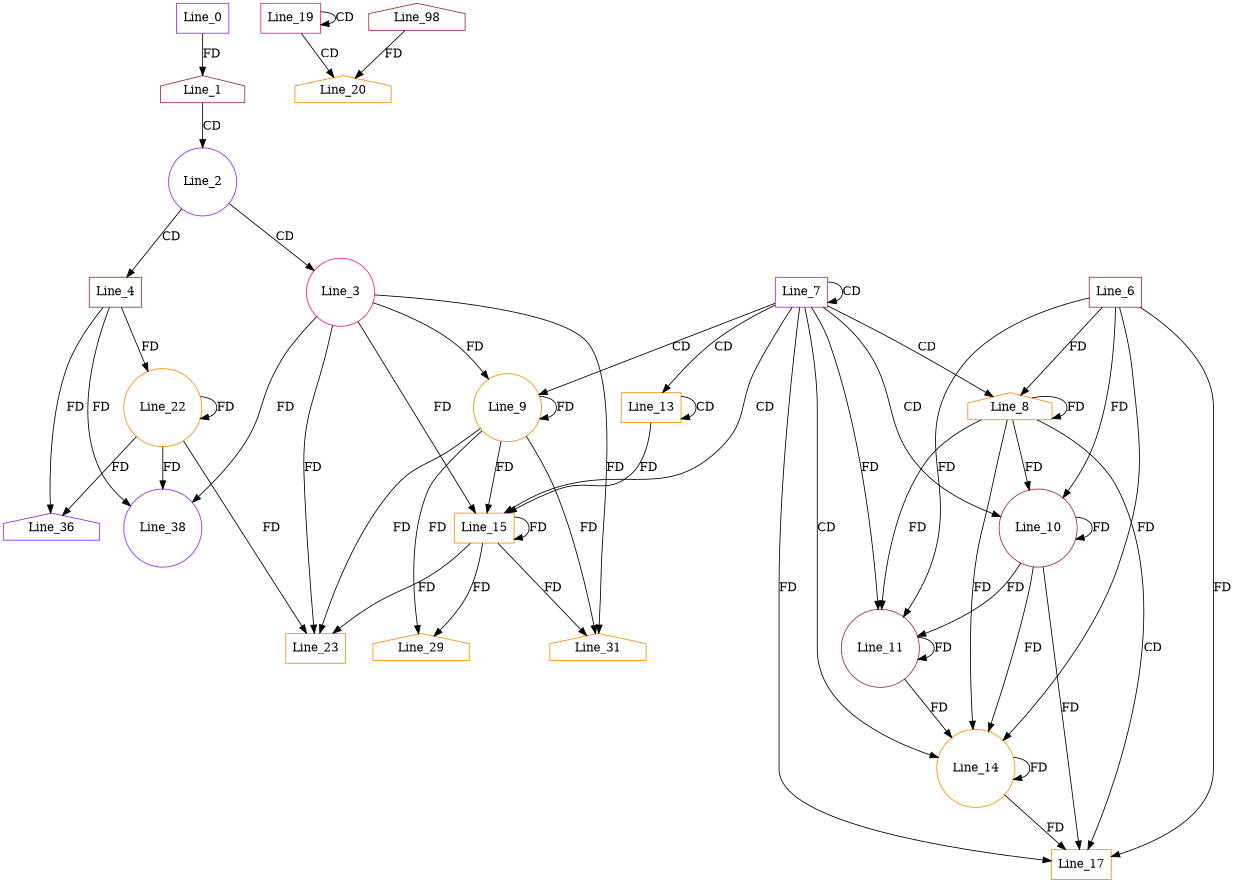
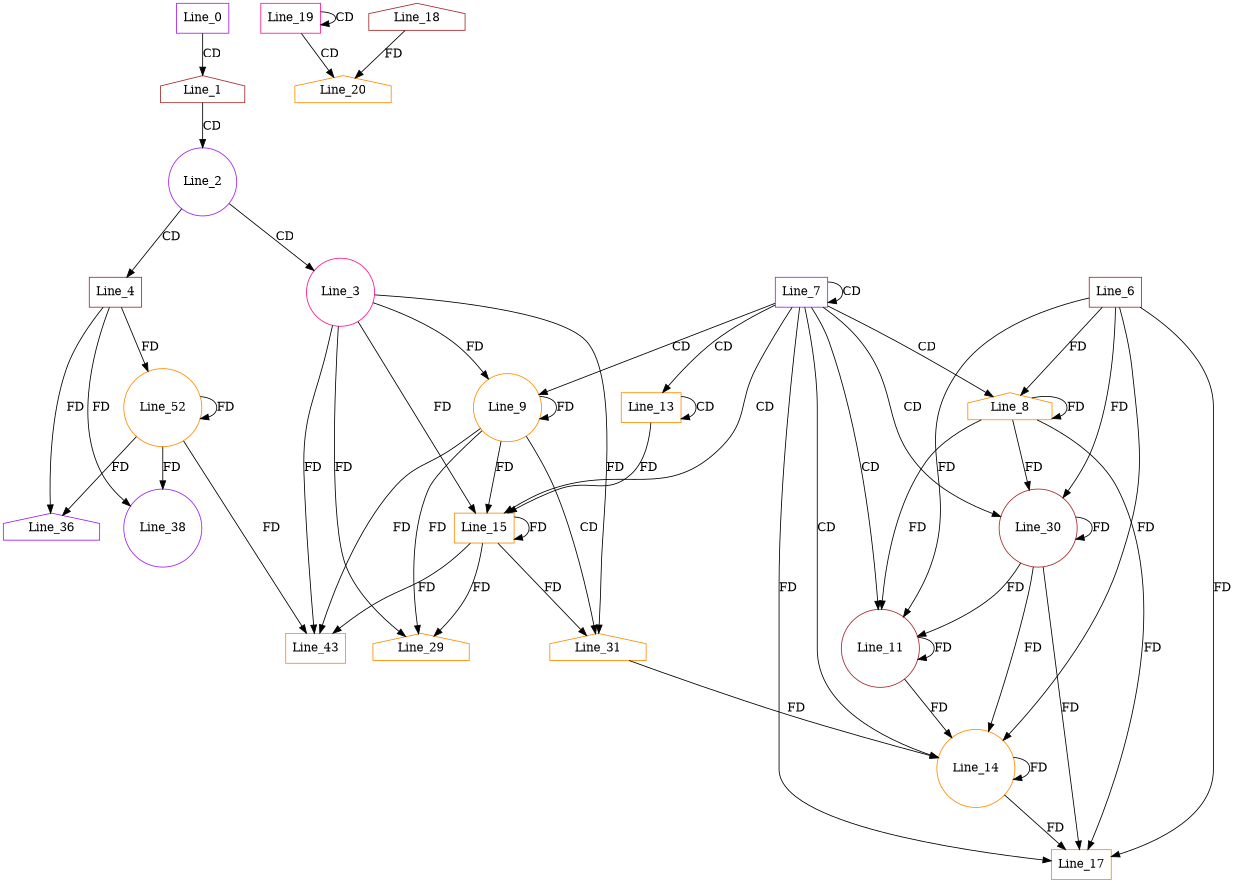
node "Line_98": label "Line_98" -> "Line_18"
edge "Line_0" -> "Line_1": label "FD" -> "CD"
node "Line_22": label "Line_22" -> "Line_52"
edge "Line_3" -> "Line_38": now "Line_3" -> "Line_29"
edge "Line_7" -> "Line_11": label "FD" -> "CD"
edge "Line_9" -> "Line_31": label "FD" -> "CD"
node "Line_10": label "Line_10" -> "Line_30"
edge "Line_8" -> "Line_14": now "Line_31" -> "Line_14"
node "Line_23": label "Line_23" -> "Line_43"
edge "Line_8" -> "Line_17": label "CD" -> "FD"
